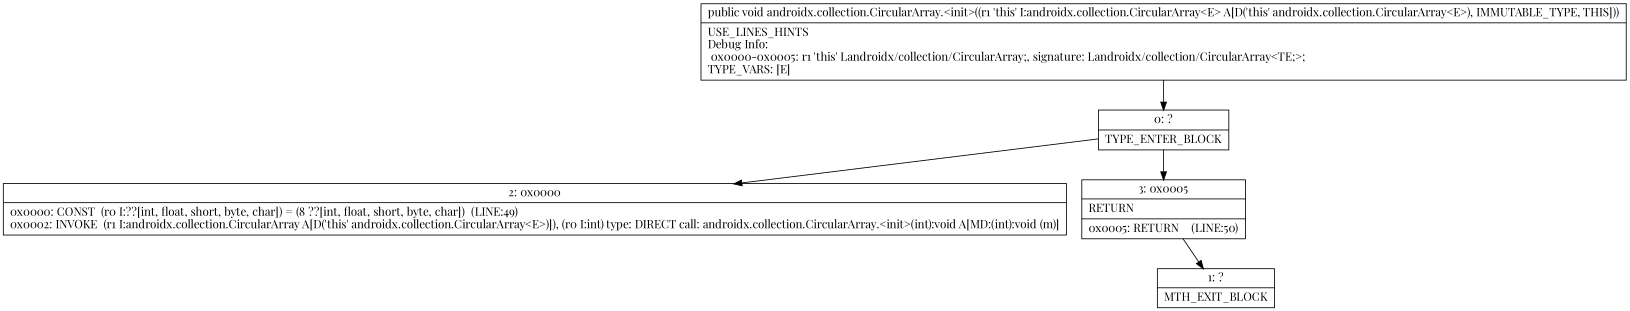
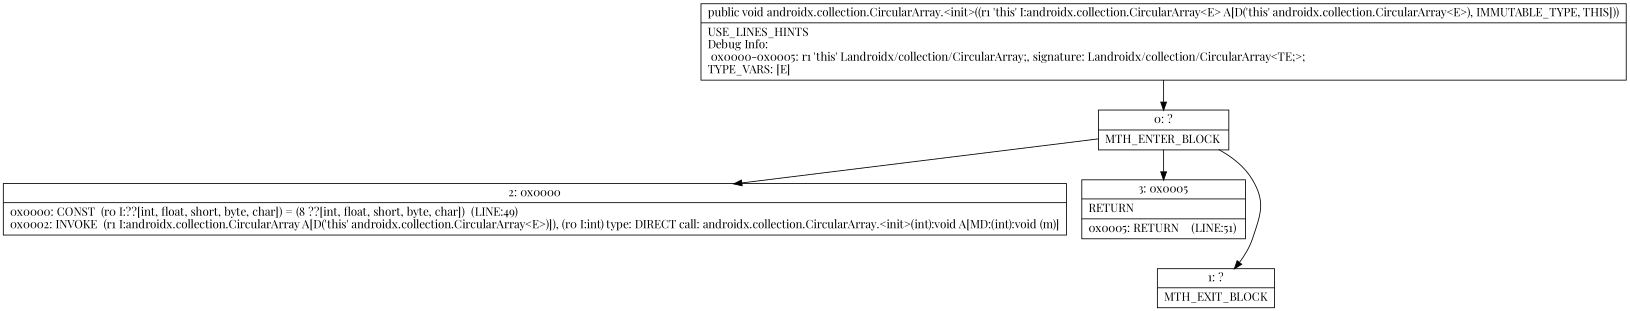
node "0: ?": text "TYPE_ENTER_BLOCK" -> "MTH_ENTER_BLOCK"
node "3: 0x0005": text "0x0005: RETURN    (LINE:50)" -> "0x0005: RETURN    (LINE:51)"
edge "3: 0x0005" -> "1: ?": now "0: ?" -> "1: ?"
